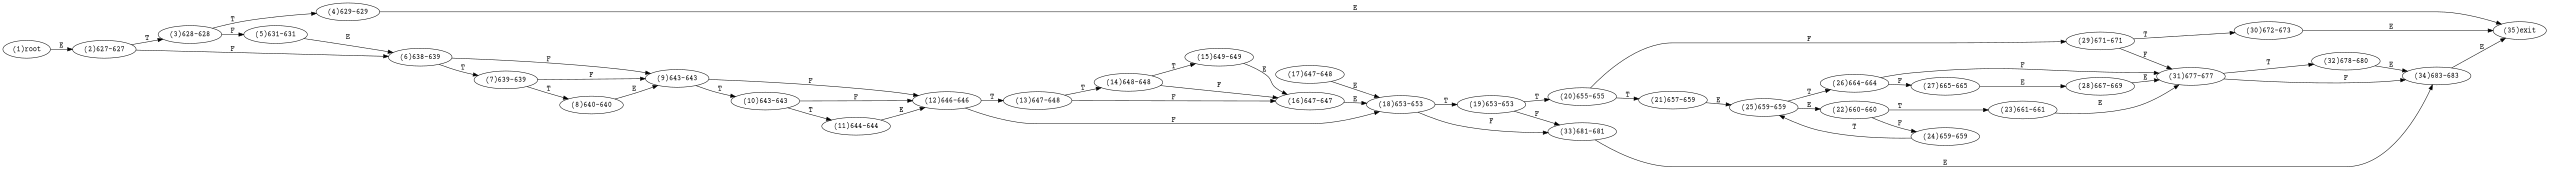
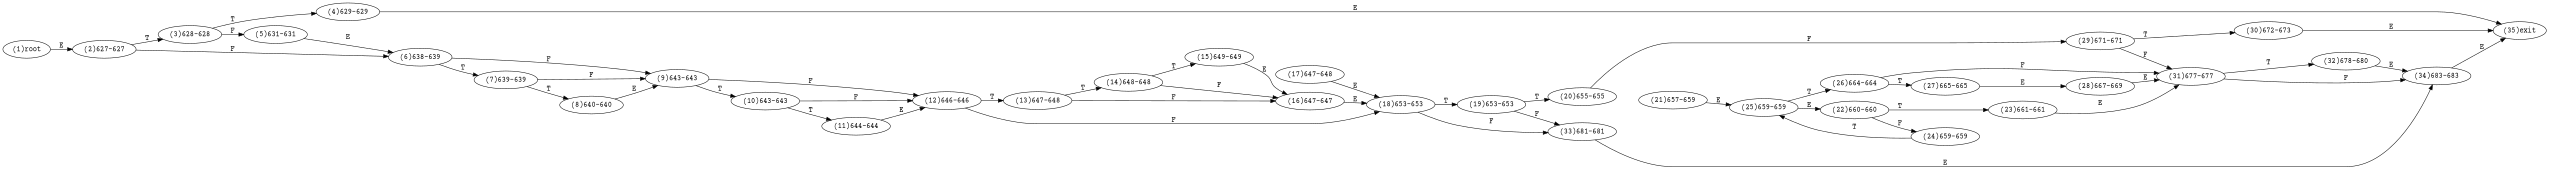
edge "(26)664-664" -> "(27)665-665": label "F" -> "T"
edge "(20)655-655" -> "(21)657-659": removed, label "T"
